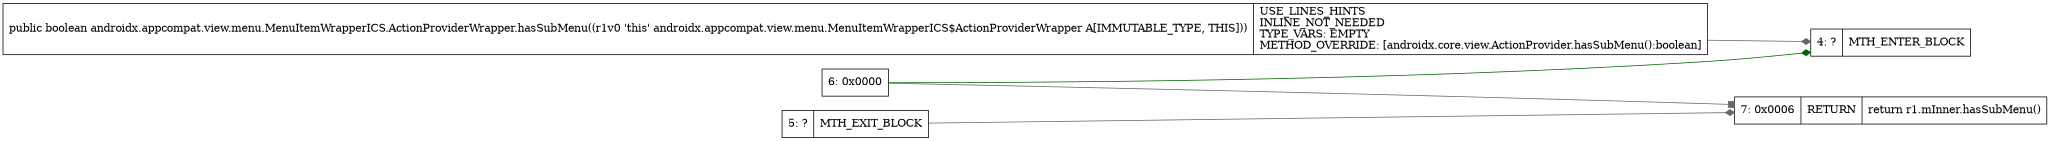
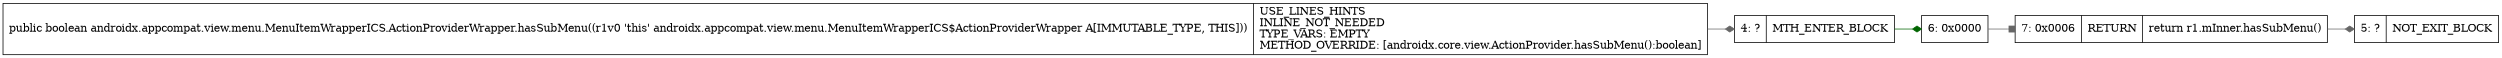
edge "6: 0x0000" -> "4: ?": reversed
edge "5: ?" -> "7: 0x0006": reversed
node "5: ?": text "MTH_EXIT_BLOCK" -> "NOT_EXIT_BLOCK"
